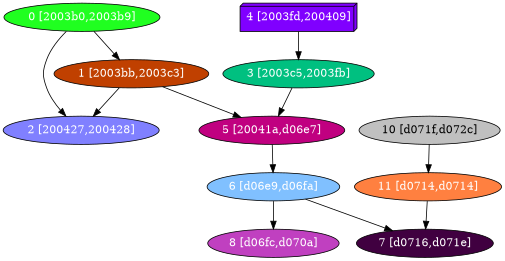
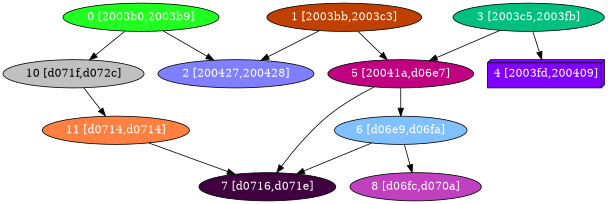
edge "4 [2003fd,200409]" -> "3 [2003c5,2003fb]": reversed
edge "0 [2003b0,2003b9]" -> "1 [2003bb,2003c3]": now "0 [2003b0,2003b9]" -> "10 [d071f,d072c]"
edge "5 [20041a,d06e7]" -> "7 [d0716,d071e]": added
